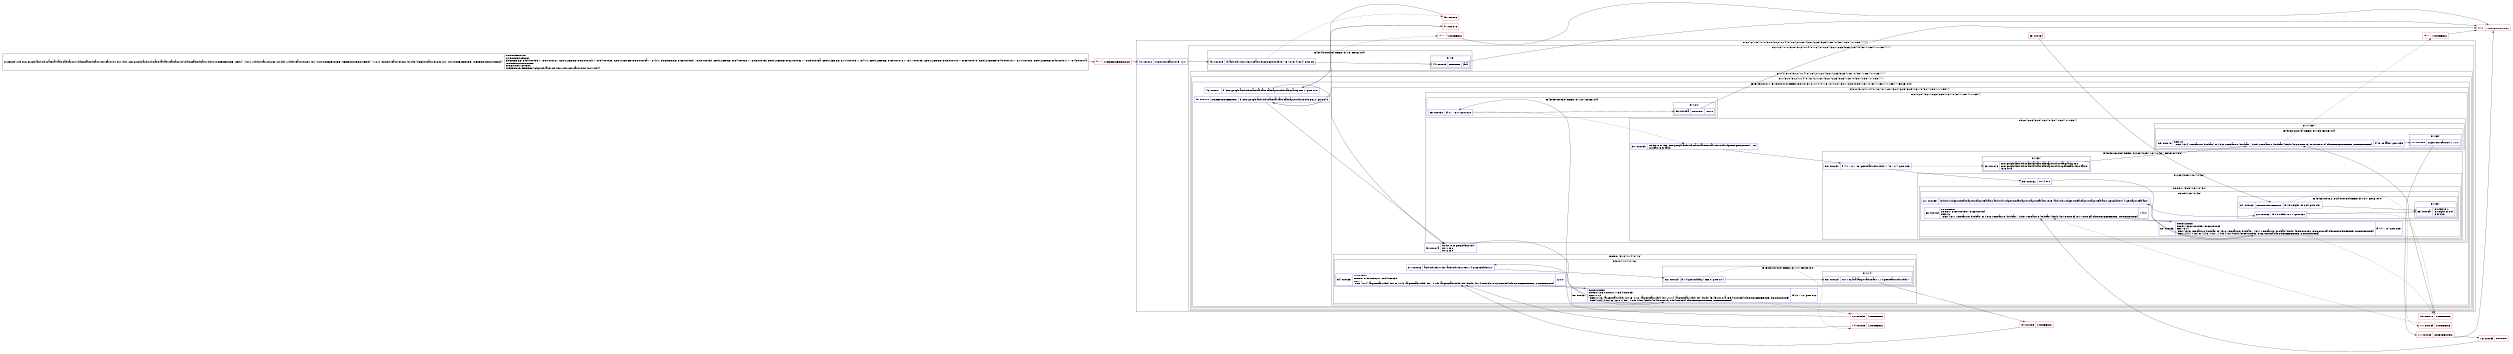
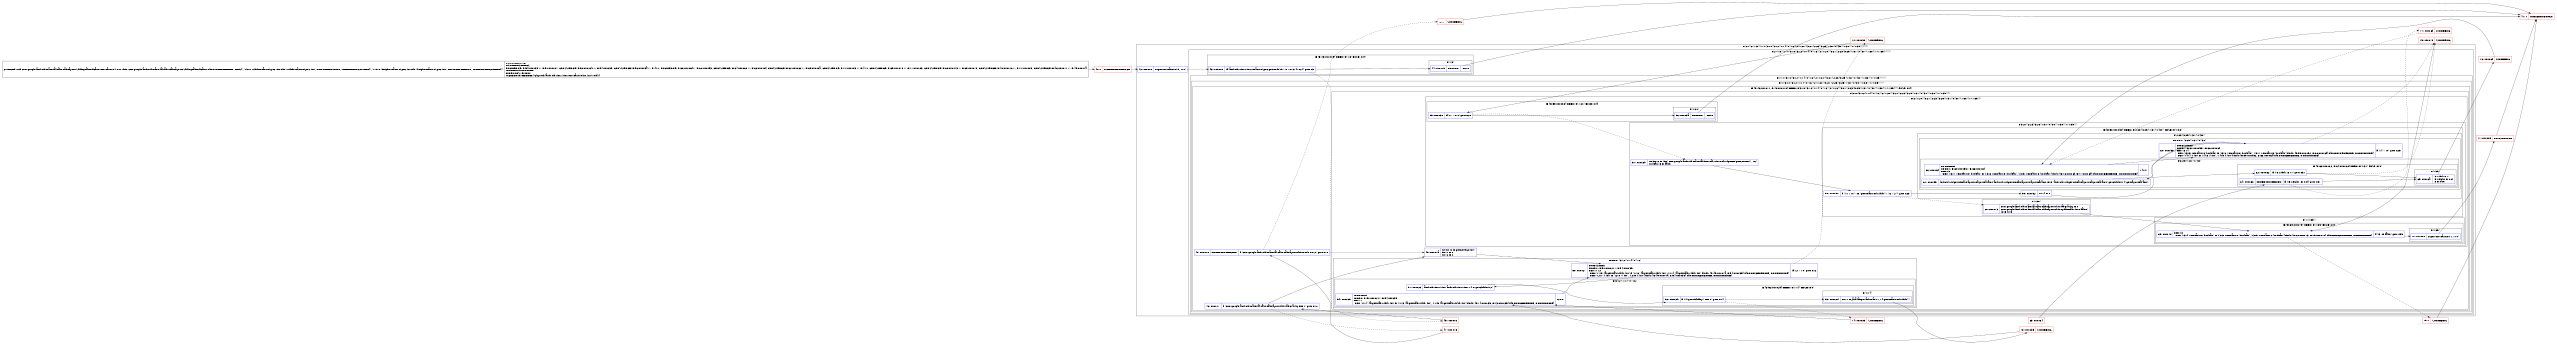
node "44: 0x000b": text "java" -> "return"
edge "71: 0x0083" -> "76: 0x006f": now "65: 0x006a" -> "76: 0x006f"
node "76: 0x006f": text "RETURN" -> "SYNTHETIC"
